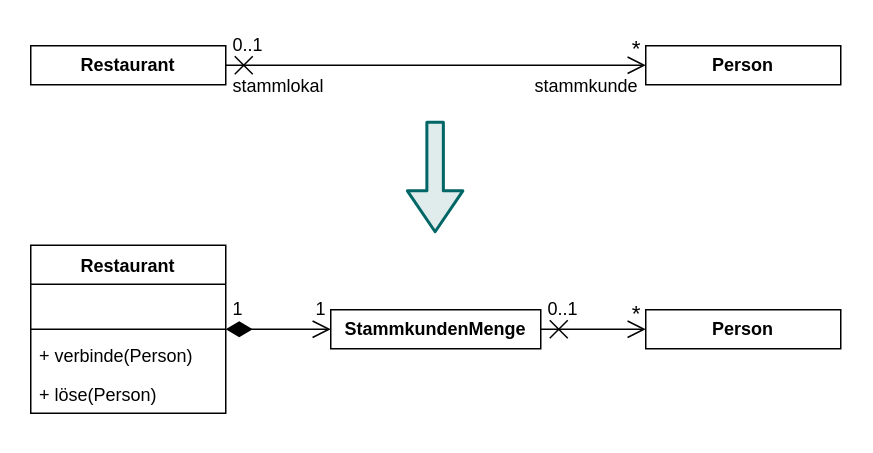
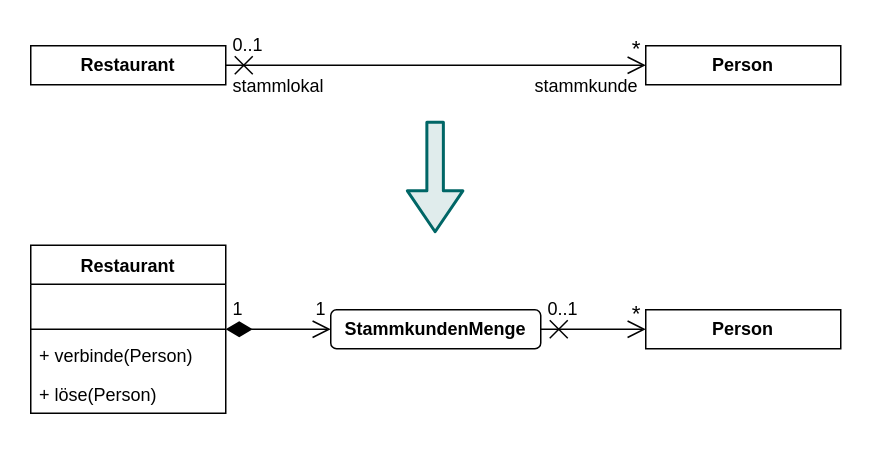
node "StammkundenMenge": shape rectangle -> rounded rectangle
